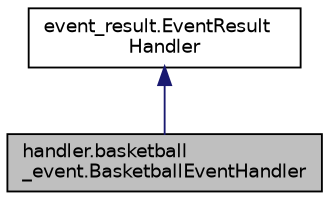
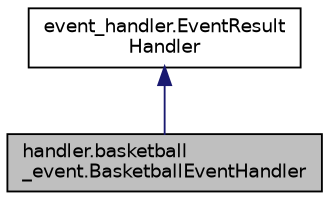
node "event_result.EventResult Handler": label "event_result.EventResult Handler" -> "event_handler.EventResult Handler"
